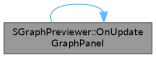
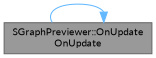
node "SGraphPreviewer::OnUpdate GraphPanel": label "SGraphPreviewer::OnUpdate GraphPanel" -> "SGraphPreviewer::OnUpdate OnUpdate"
